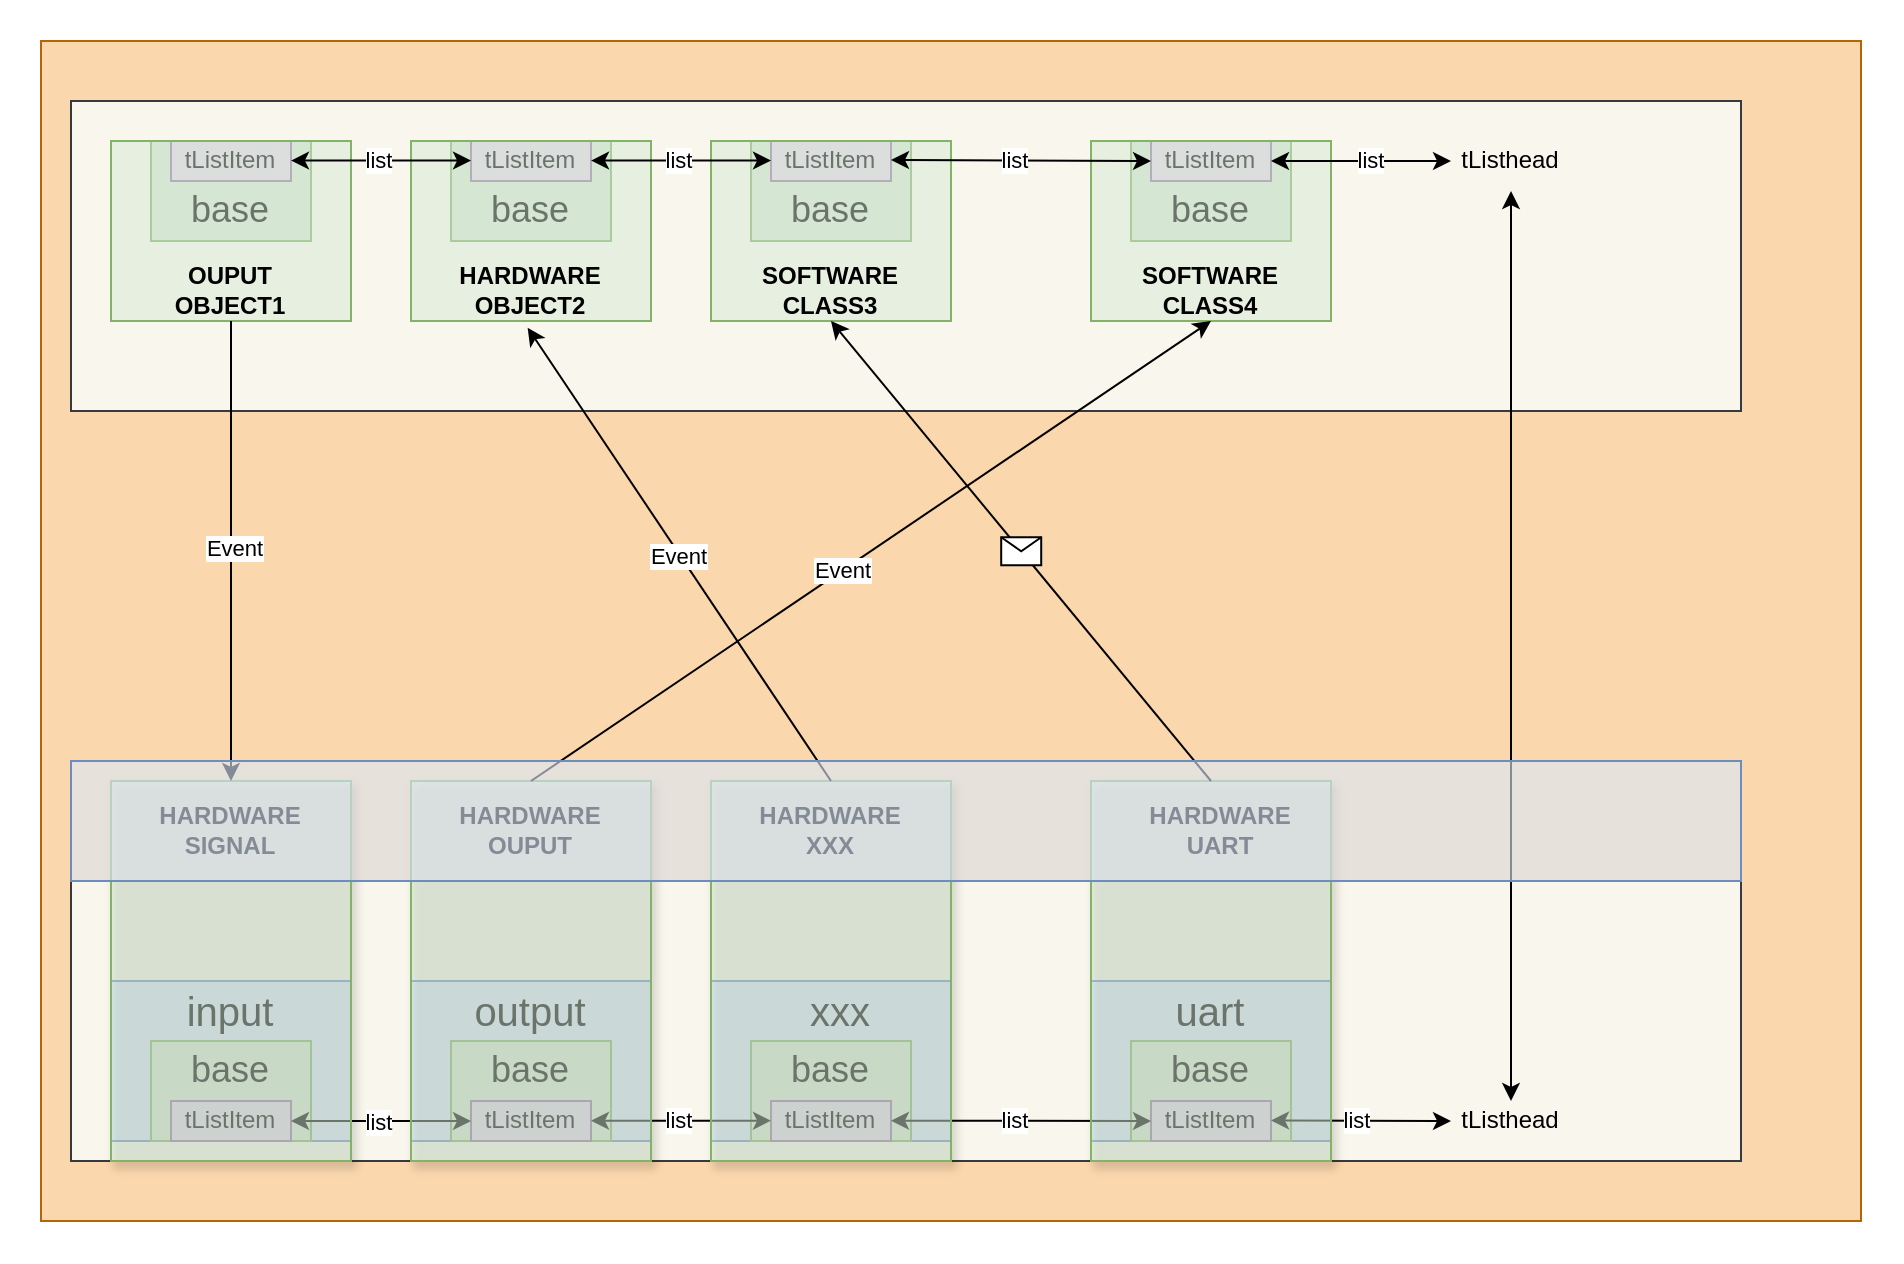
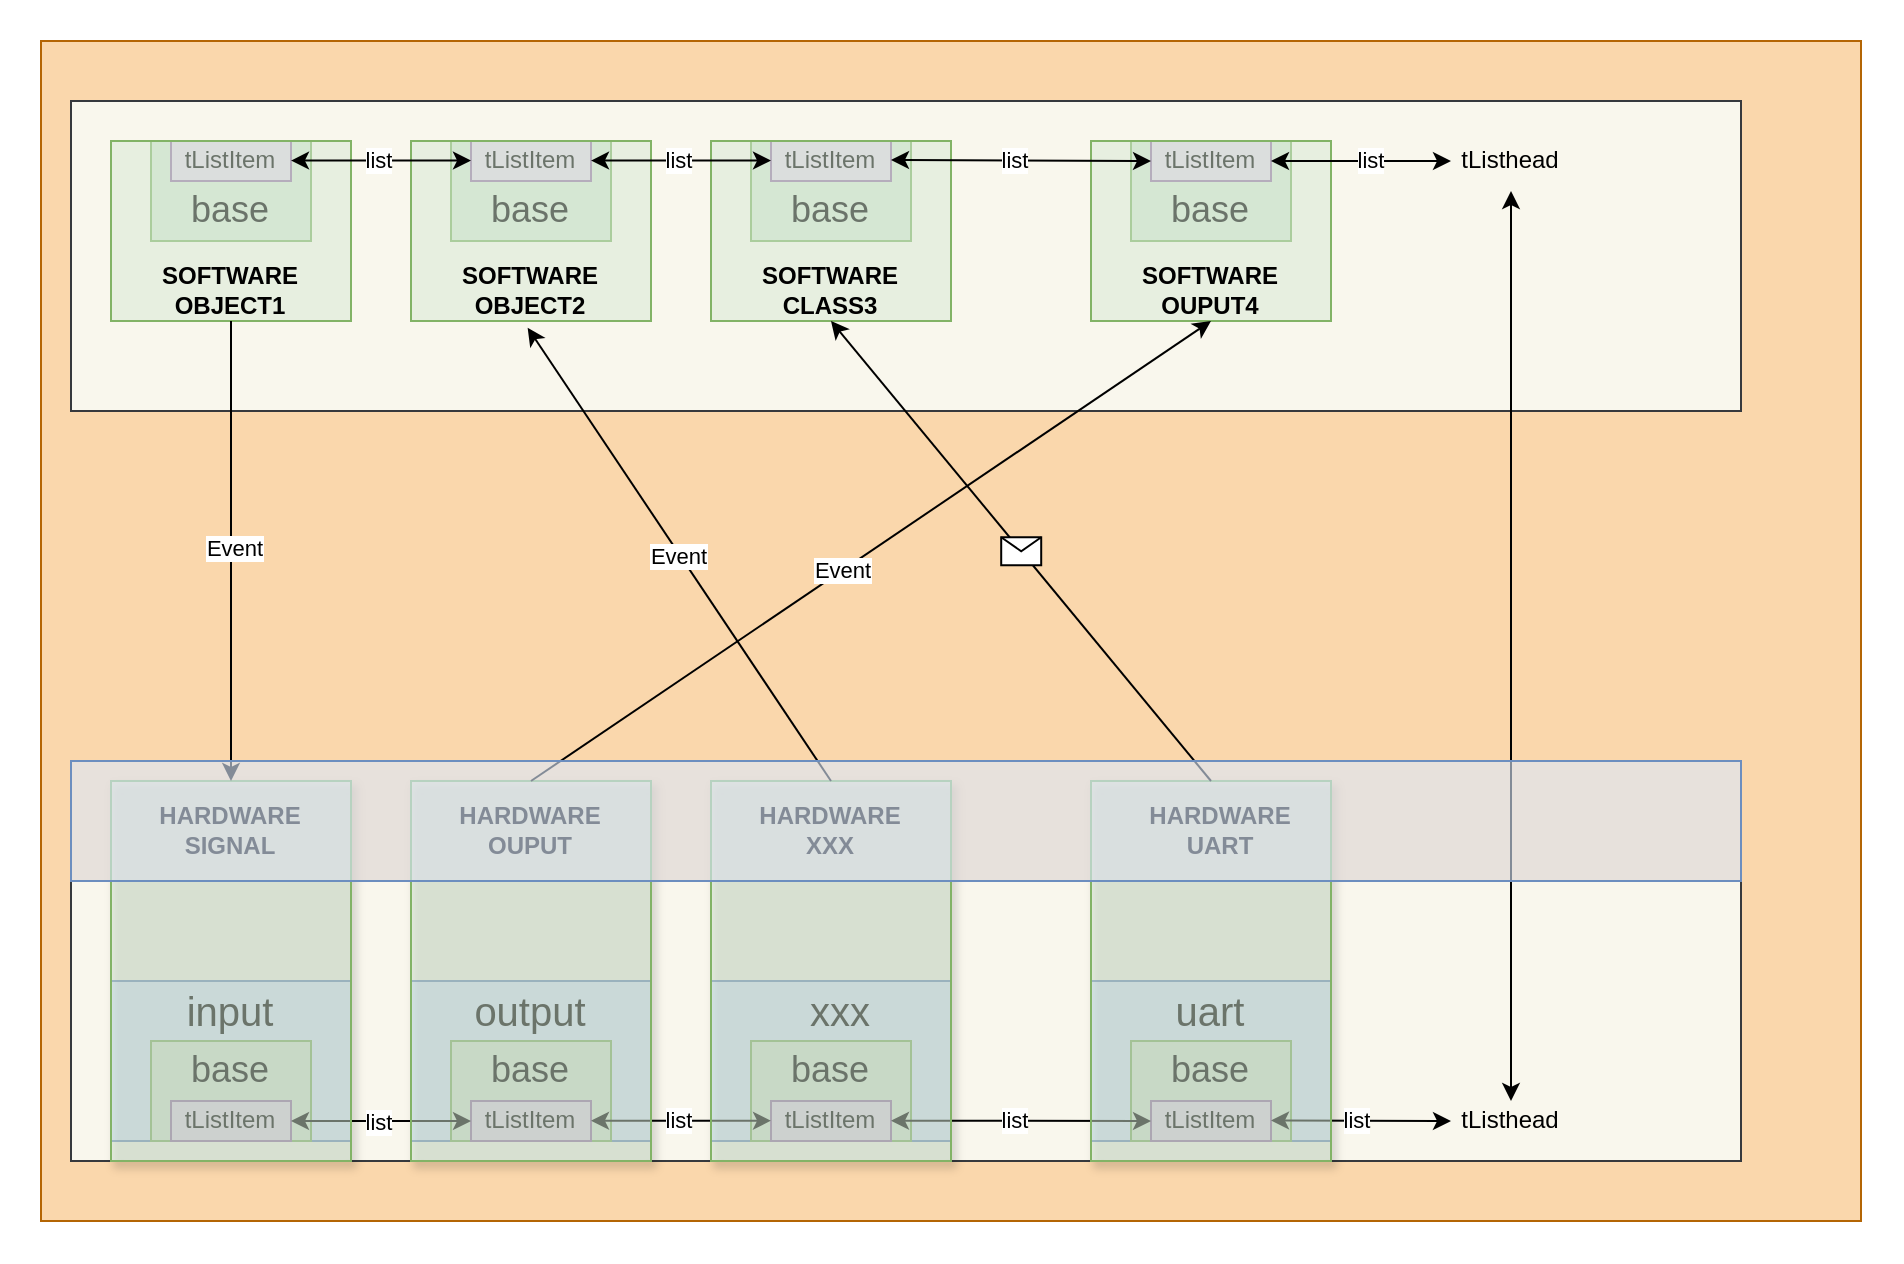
node "OUPUT OBJECT1": label "OUPUT OBJECT1" -> "SOFTWARE OBJECT1"
node "HARDWARE OBJECT2": label "HARDWARE OBJECT2" -> "SOFTWARE OBJECT2"
node "SOFTWARE CLASS4": label "SOFTWARE CLASS4" -> "SOFTWARE OUPUT4"
